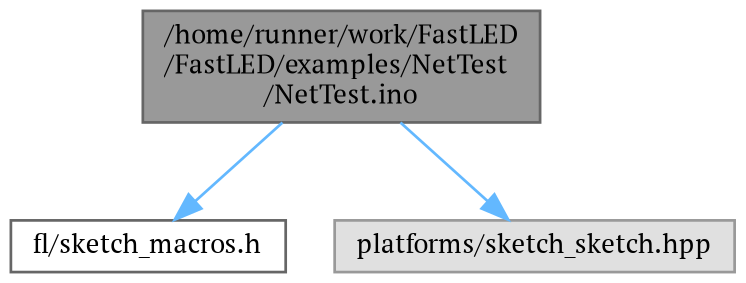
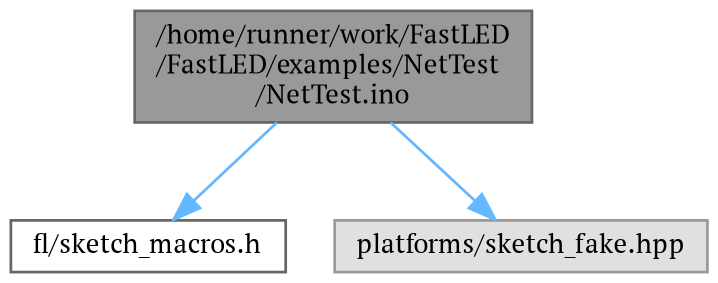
node "platforms/sketch_sketch.hpp": label "platforms/sketch_sketch.hpp" -> "platforms/sketch_fake.hpp"
